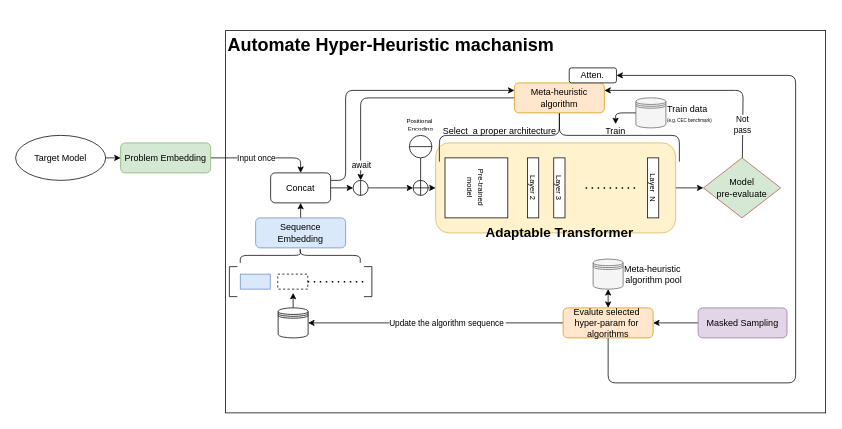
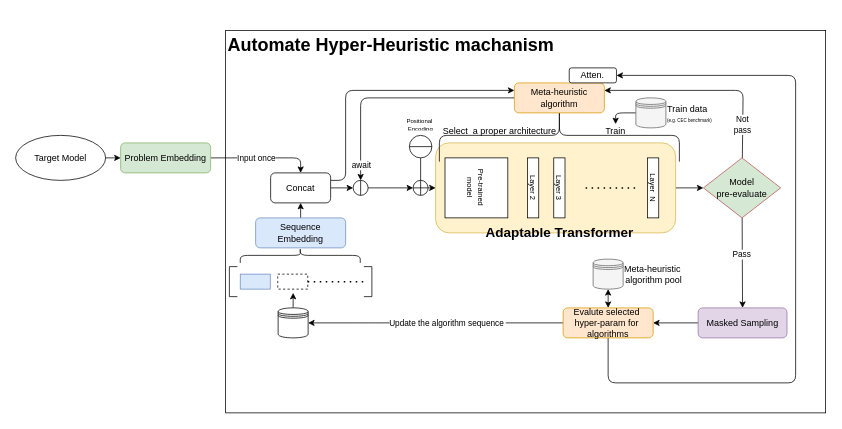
edge "Model pre-evaluate" -> "Masked Sampling": added, label "Pass"
